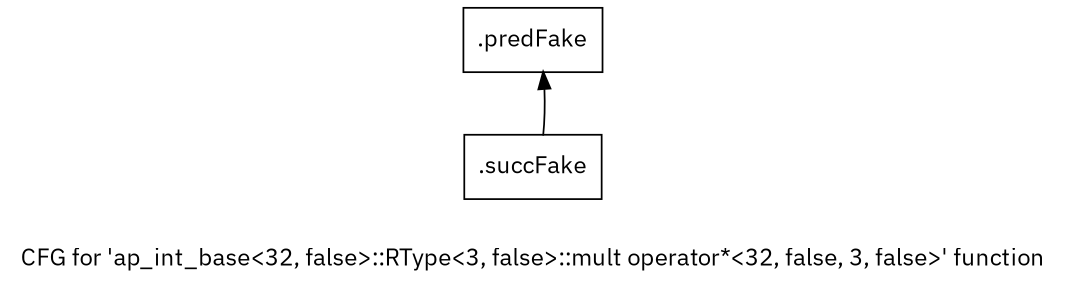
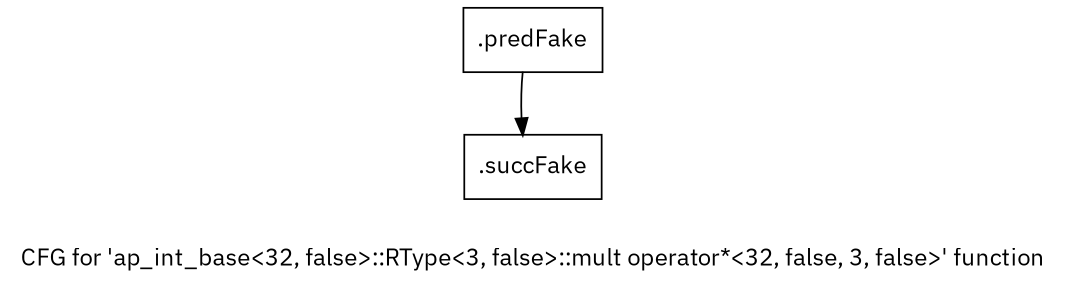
edge ".succFake" -> ".predFake": reversed
